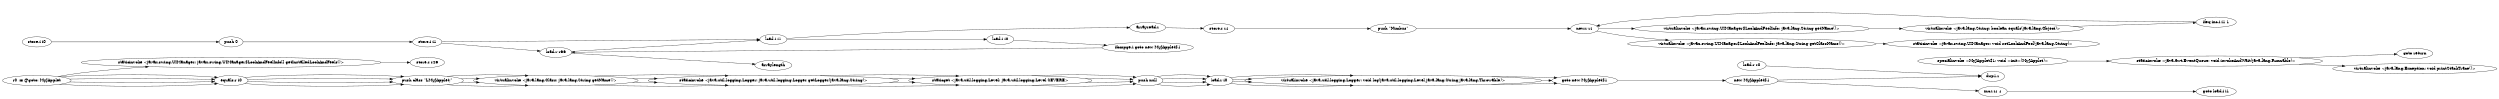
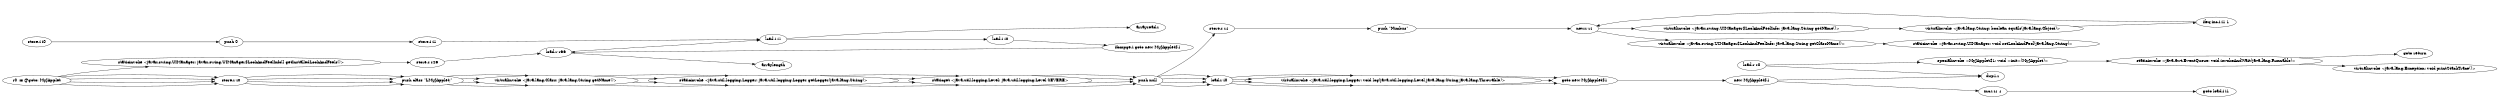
edge "arrayread.r" -> "store.r r1": now "push null" -> "store.r r1"
edge "store.i i1" -> "load.r r66": now "store.r r26" -> "load.r r66"
edge "load.r r0" -> "specialinvoke <MyJApplet$1: void <init>(MyJApplet)>": added
node "equals.r i0": label "equals.r i0" -> "store.r i0"
